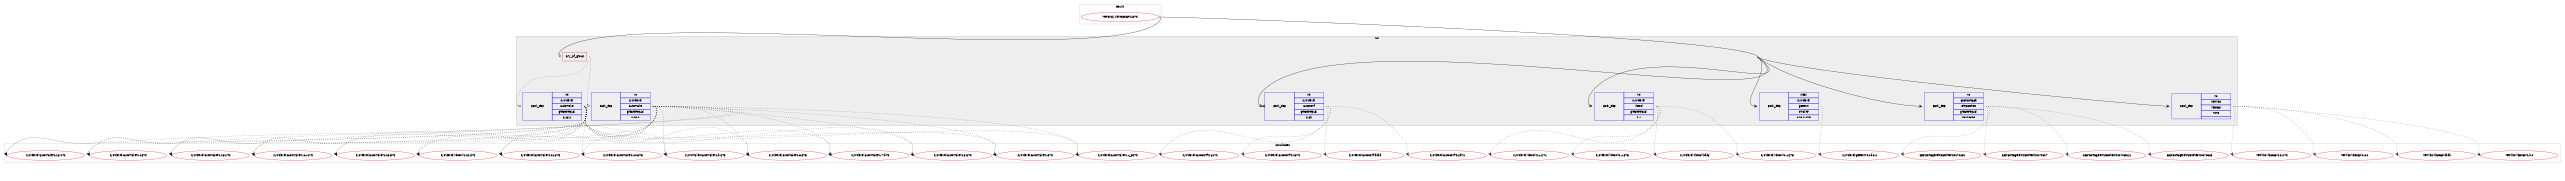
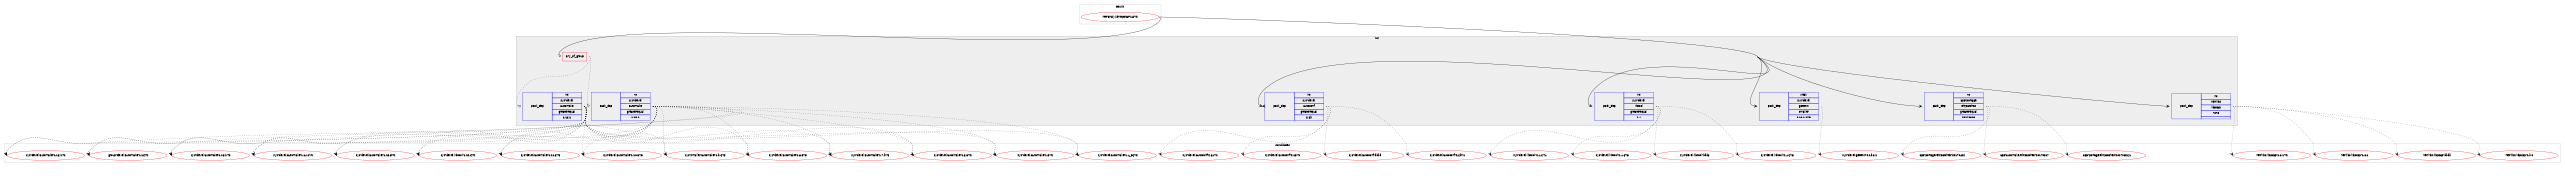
node "sys-devel/automake-1.16-r2": label "sys-devel/automake-1.16-r2" -> "group-devel/automake-1.16-r2"
node "app-portage/elt-patches-20170317": label "app-portage/elt-patches-20170317" -> "app-automake/elt-patches-20170317"
node "app-portage/elt-patches-20170815": removed
